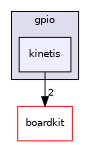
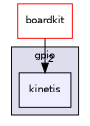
edge "kinetis" -> "boardkit": reversed
